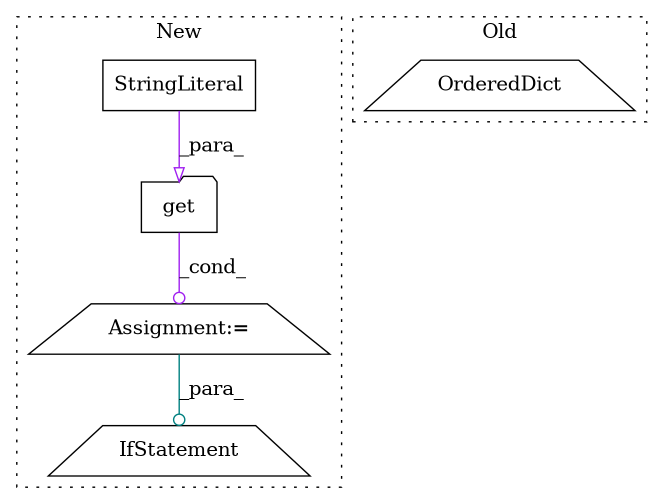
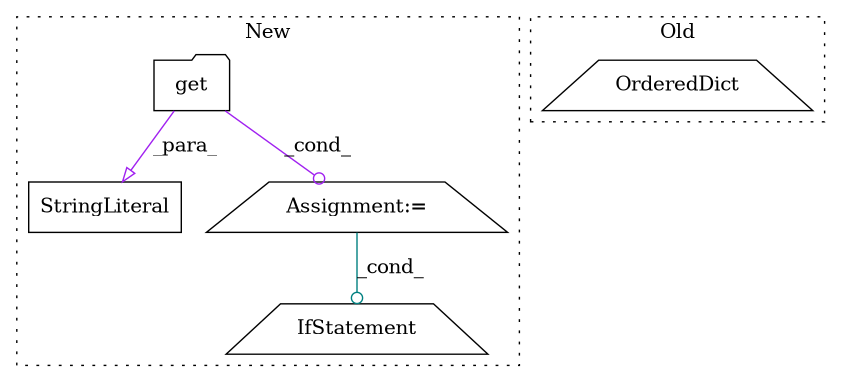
edge "StringLiteral" -> "get": reversed
edge "Assignment:=" -> "IfStatement": label "_para_" -> "_cond_"
